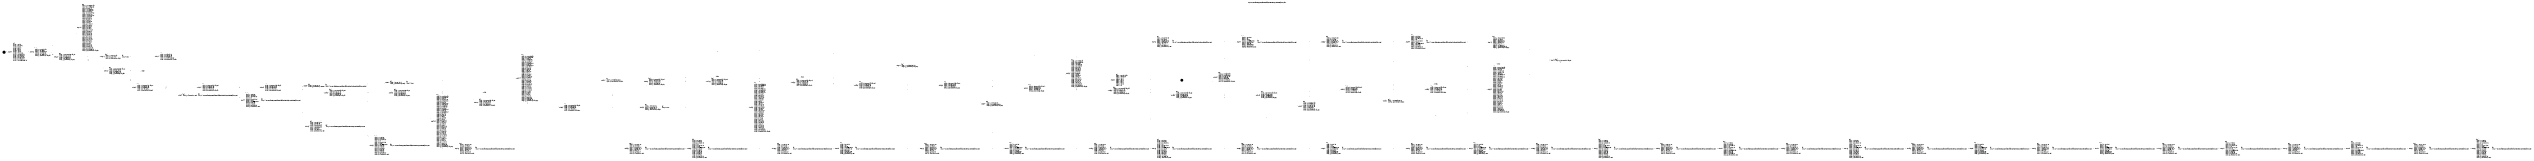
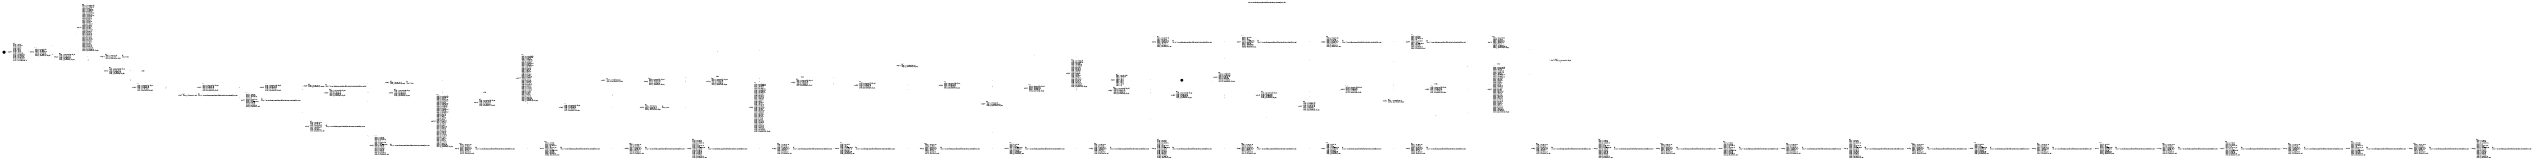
node "0x401b75 [21]": removed
node "0x401d7e [44]": added
node "0x401f73 [40]": removed
